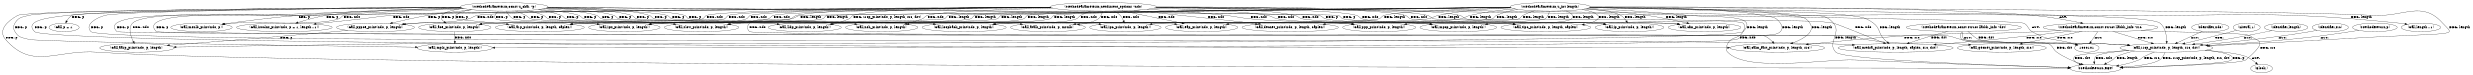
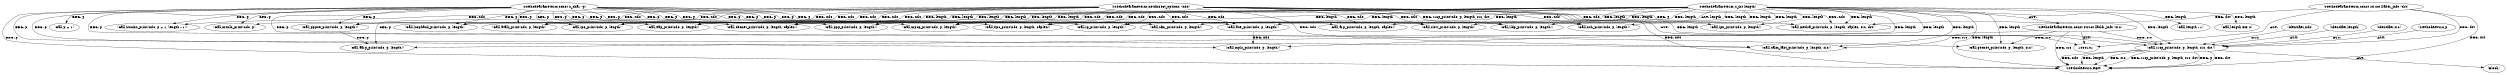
edge "(MethodParameterIn,u_int length)" -> "(Call,geonet_print(ndo, p, length, src))": added, label "DDG: length"
edge "(MethodParameterIn,u_int length)" -> "(Call,arp_print(ndo, p, length, caplen))": label "DDG: length" -> "AST: length"
edge "(MethodParameterIn,const u_char *p)" -> "(Call,ipx_print(ndo, p, length))": removed, label "DDG: p"
edge "(MethodParameterIn,netdissect_options *ndo)" -> "(Call,aarp_print(ndo, p, length))": label "DDG: ndo" -> "CFG: p"
node "(Call,atalk_print(ndo, p, msnlb))": label "(Call,atalk_print(ndo, p, msnlb))" -> "(Call,atalk_print(ndo, p, length))"
node "(Call,length == 0)": added
node "(Literal,1)": removed
edge "(MethodParameterIn,const struct lladdr_info *src)" -> "(Call,medsa_print(ndo, p, length, caplen, src, dst))": removed, label "DDG: src"
